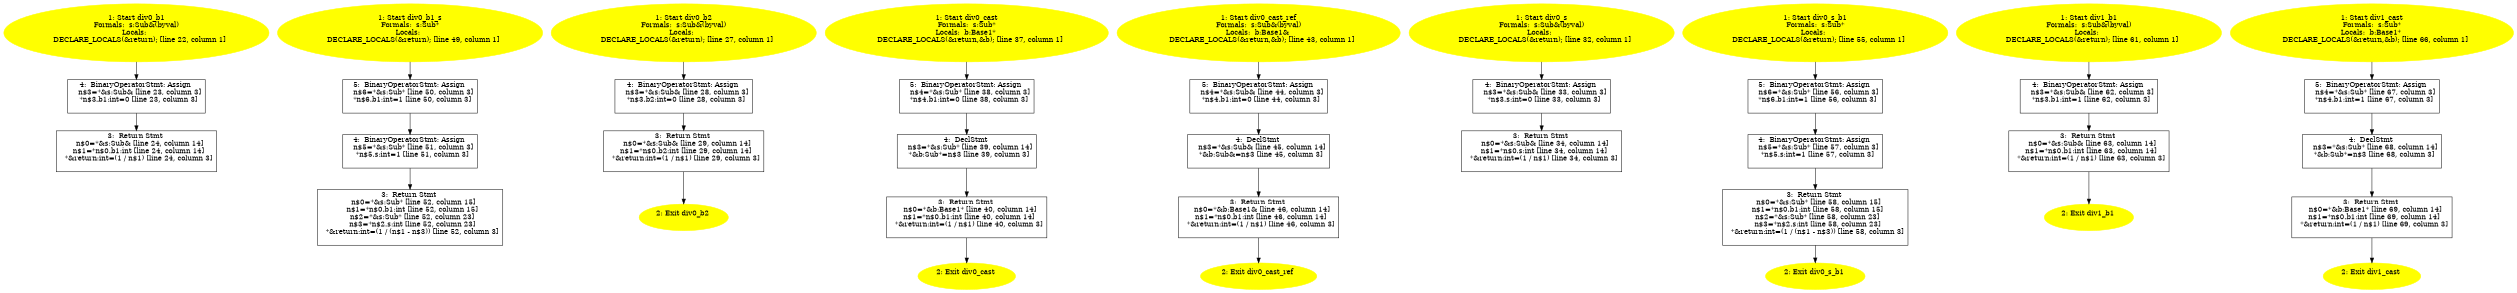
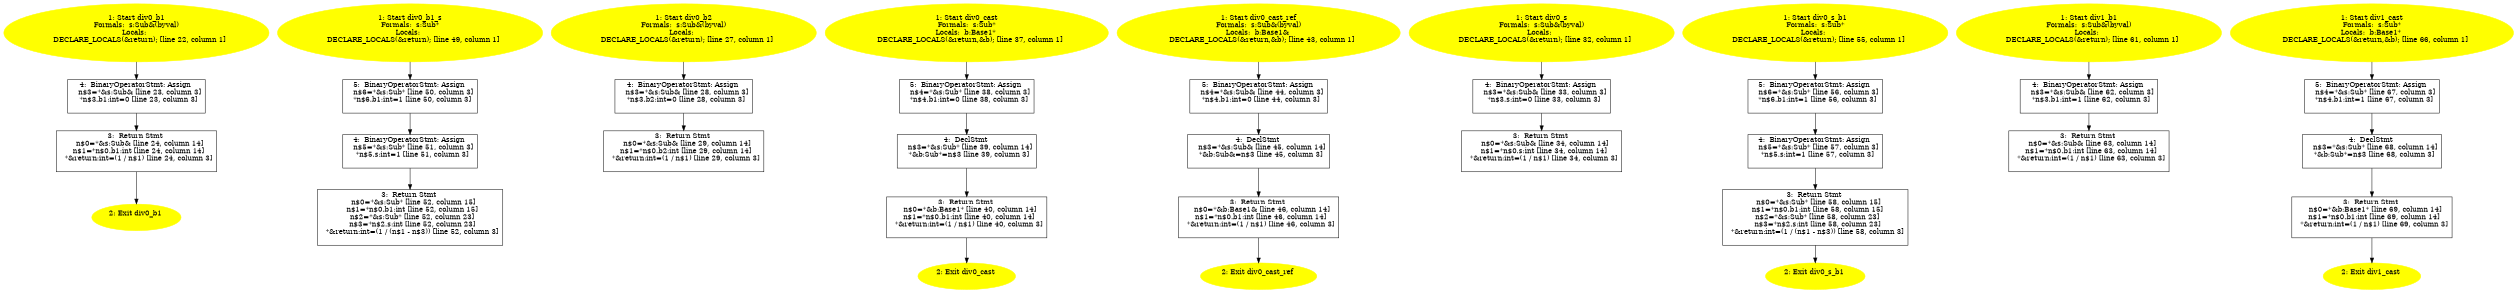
node "2: Exit div0_b1": added
node "2: Exit div0_b2": removed
node "2: Exit div1_b1": removed
